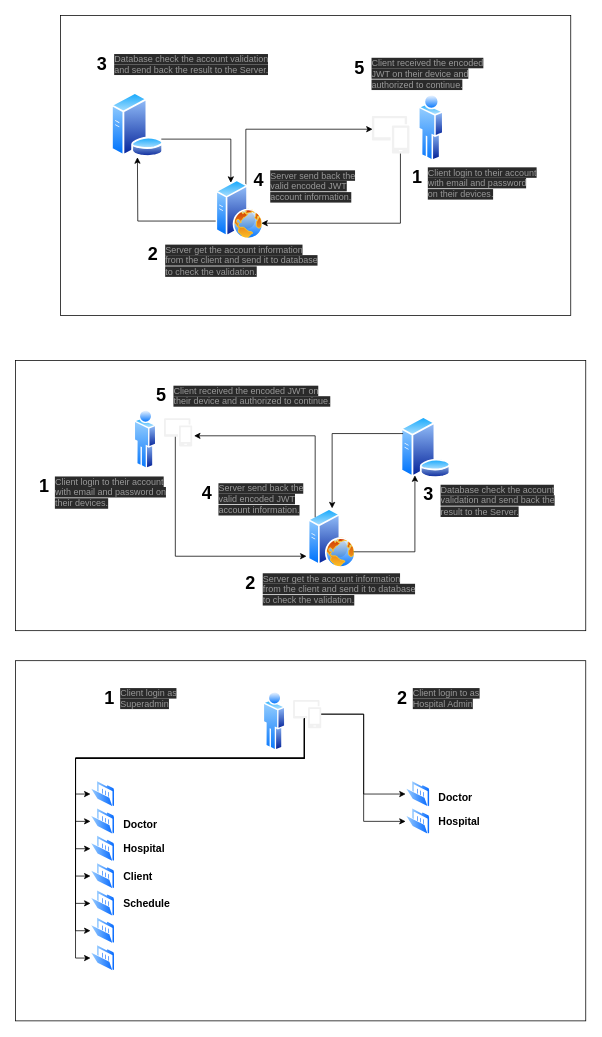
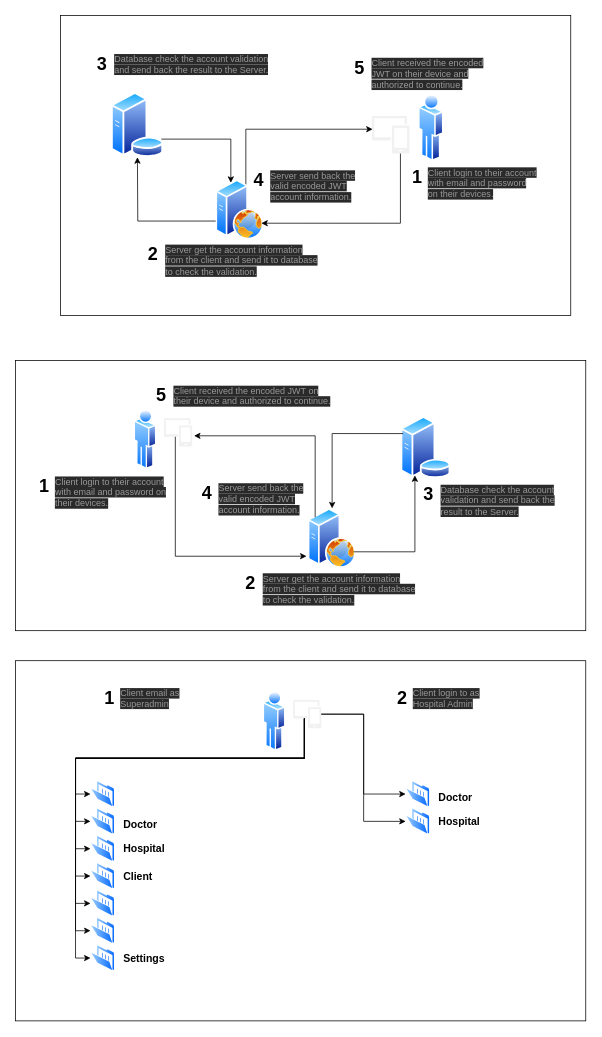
node "Client login as Superadmin": label "Client login as Superadmin" -> "Client email as Superadmin"
node "Schedule": removed
node "Settings": added
